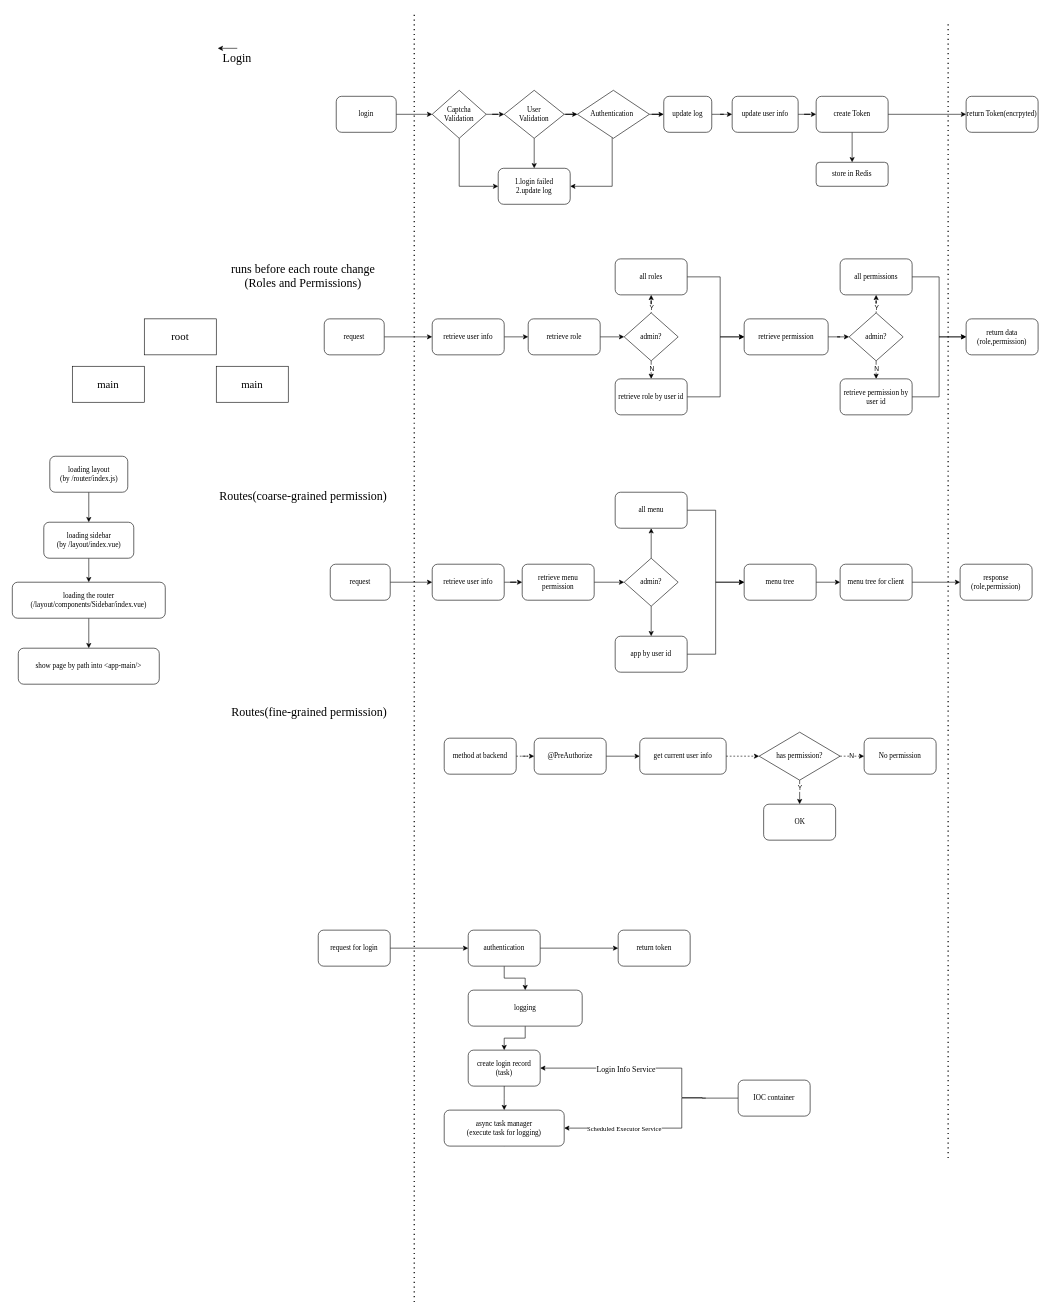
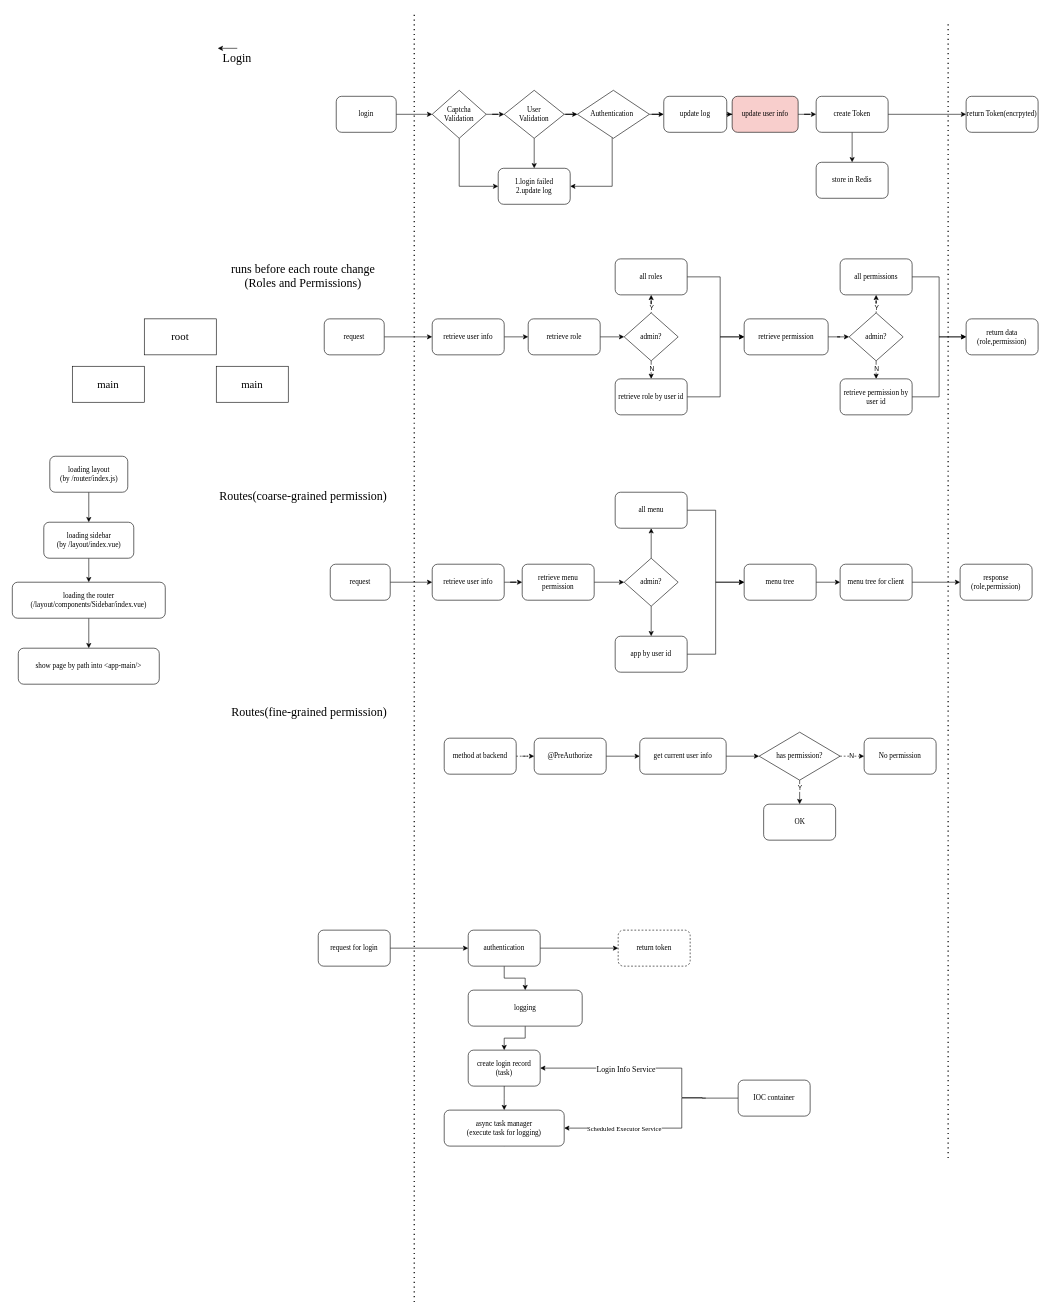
node "update log": size 48x36 -> 63x36
node "update user info": fillcolor #ffffff -> #f8cecc
node "store in Redis": size 72x24 -> 72x36
edge "get current user info" -> "has permission?": style dashed -> solid
node "return token": style solid -> dashed
